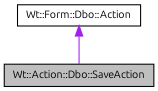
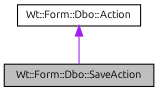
node "Wt::Action::Dbo::SaveAction": label "Wt::Action::Dbo::SaveAction" -> "Wt::Form::Dbo::SaveAction"
